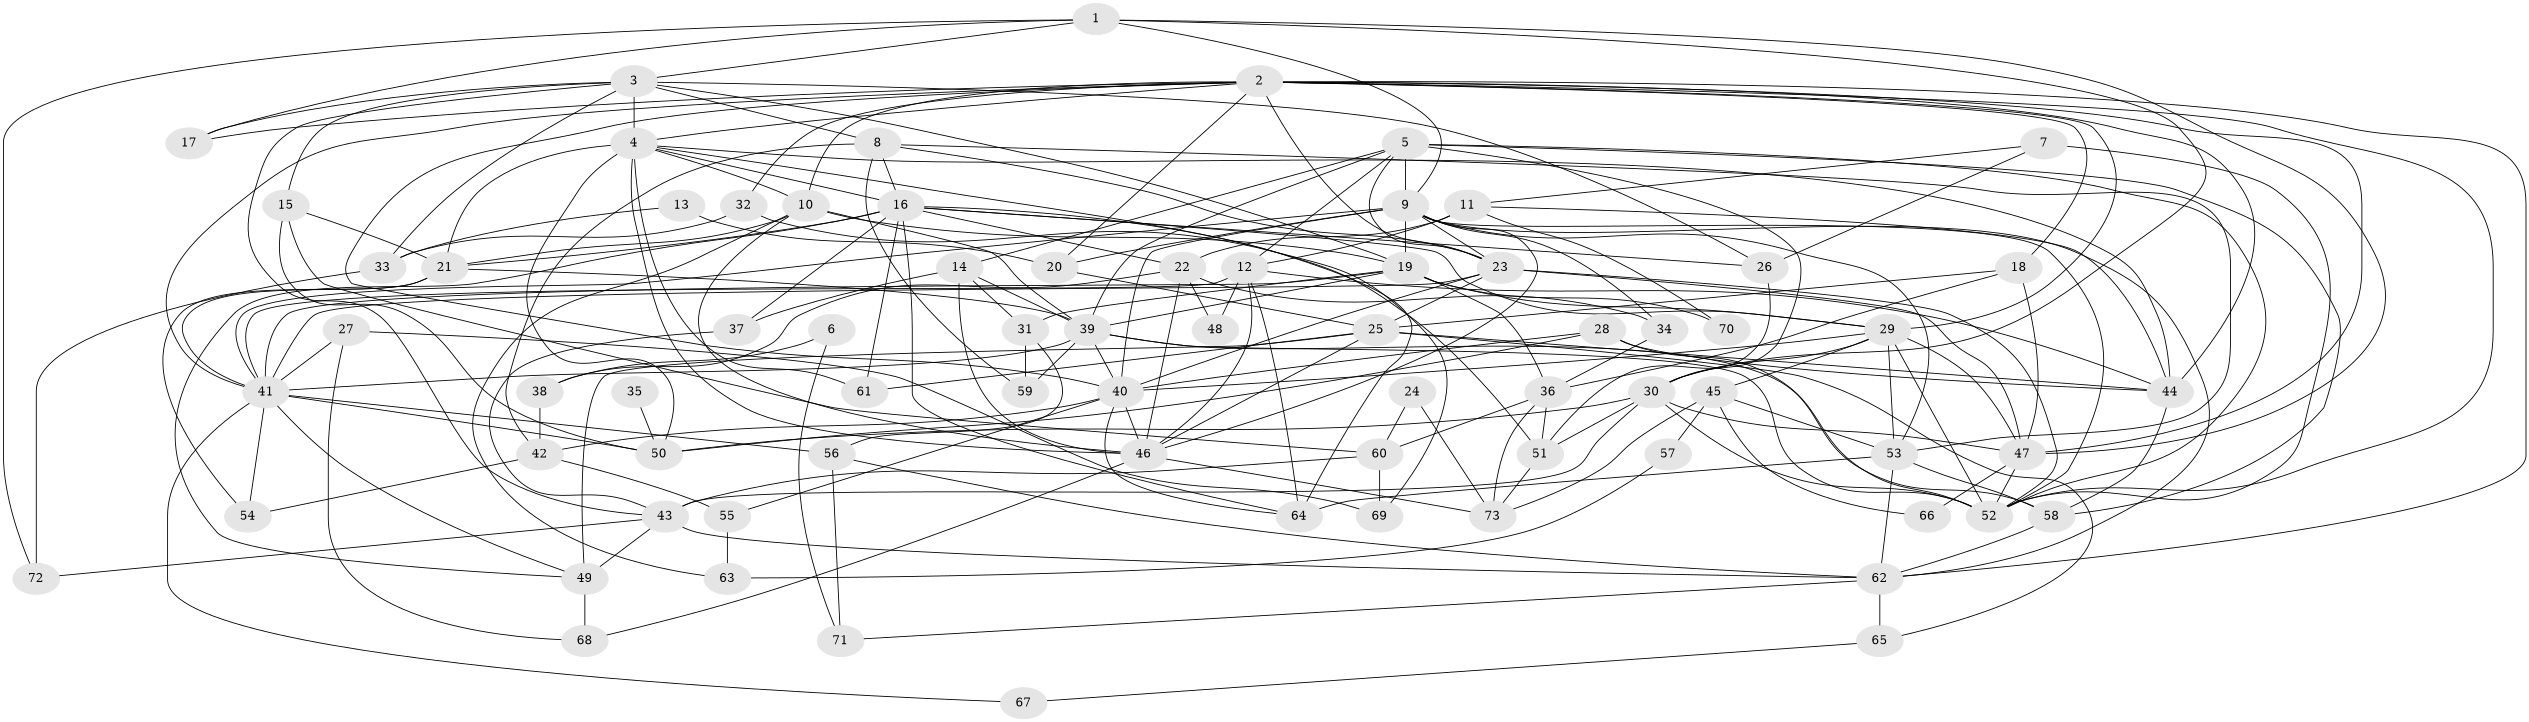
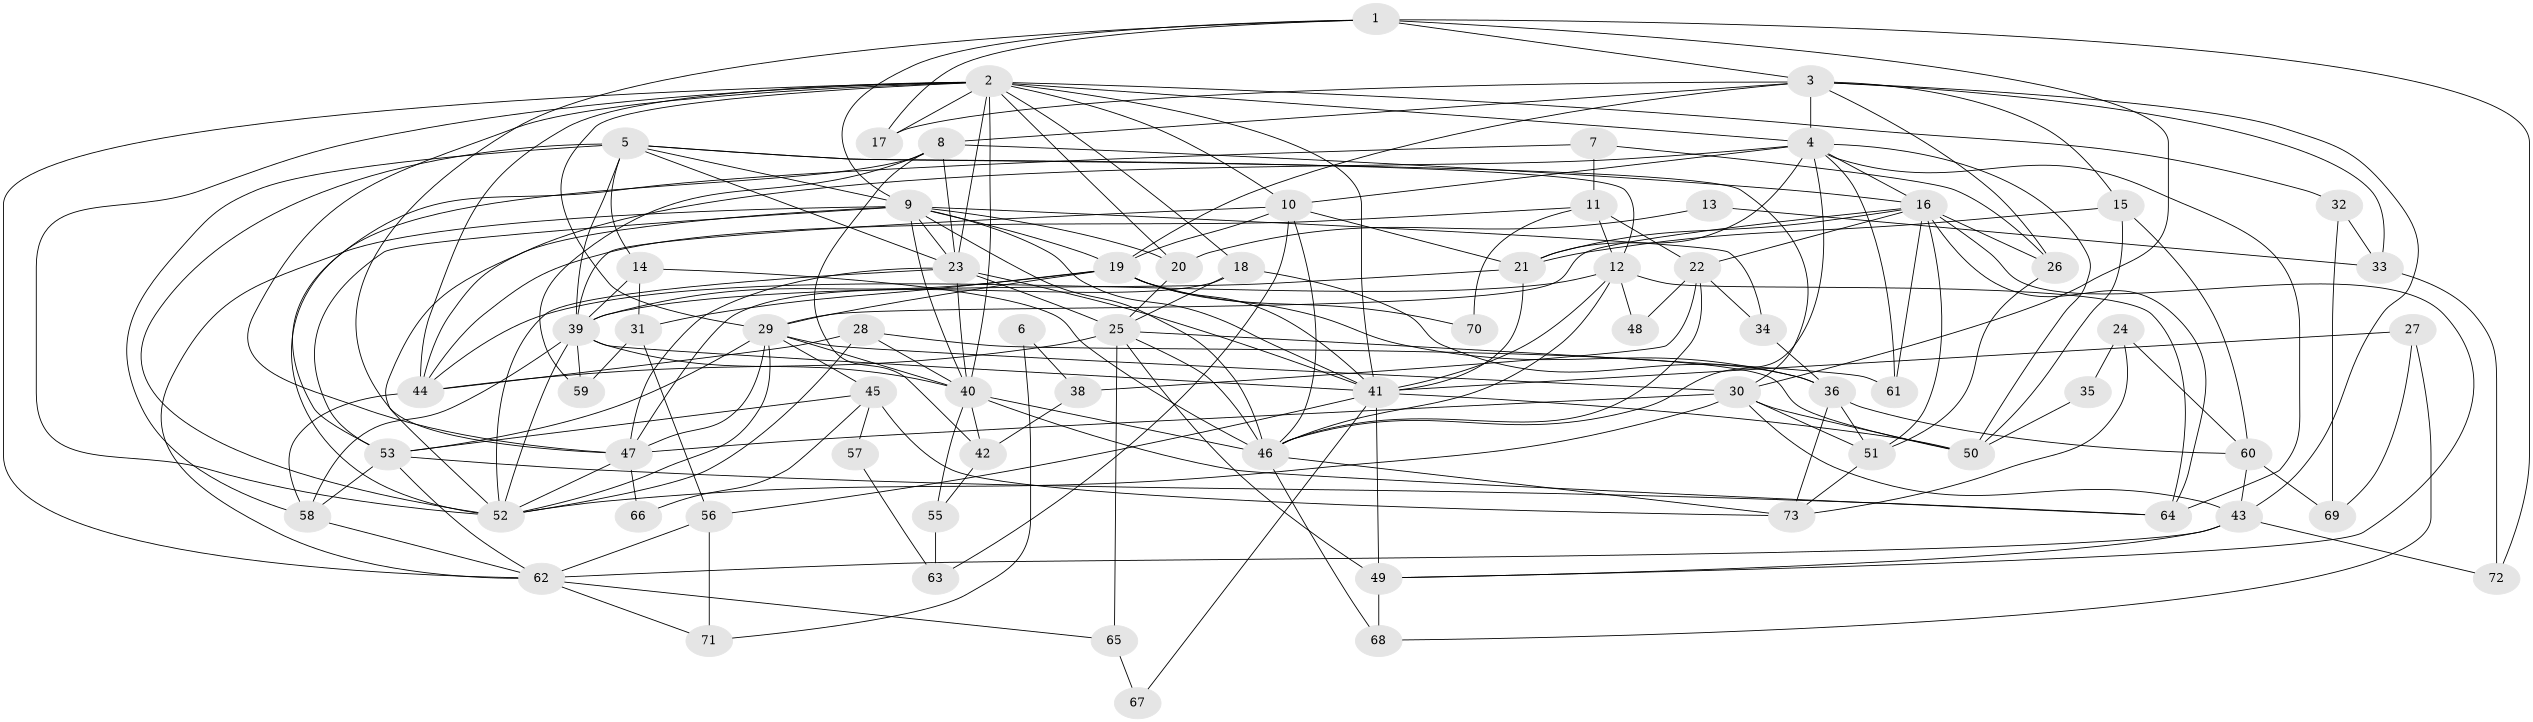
node "37": removed
edge "24" -- "35": added
node "54": removed
